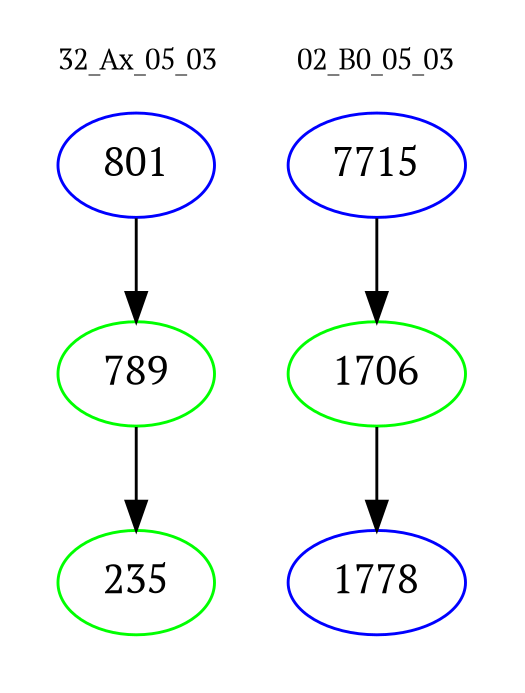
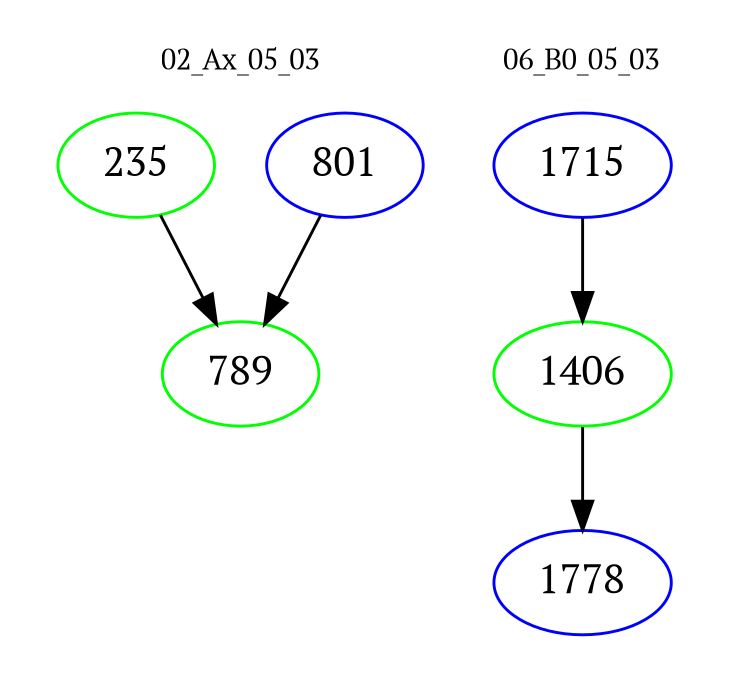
cluster "32_Ax_05_03": label "32_Ax_05_03" -> "02_Ax_05_03"
cluster "02_B0_05_03": label "02_B0_05_03" -> "06_B0_05_03"
node "7715": label "7715" -> "1715"
node "1706": label "1706" -> "1406"
edge "789" -> "235": reversed
